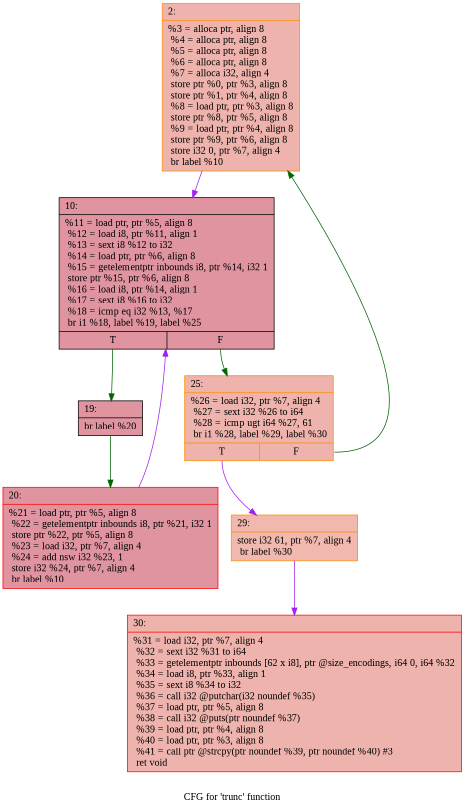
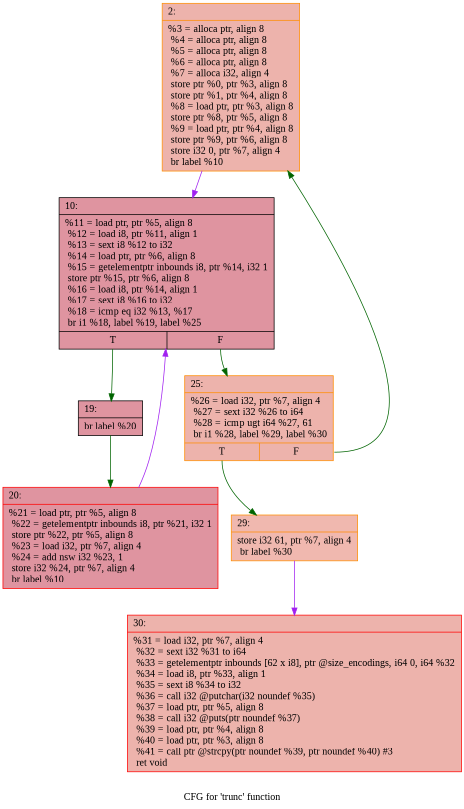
edge "25:" -> "29:": color purple -> darkgreen
